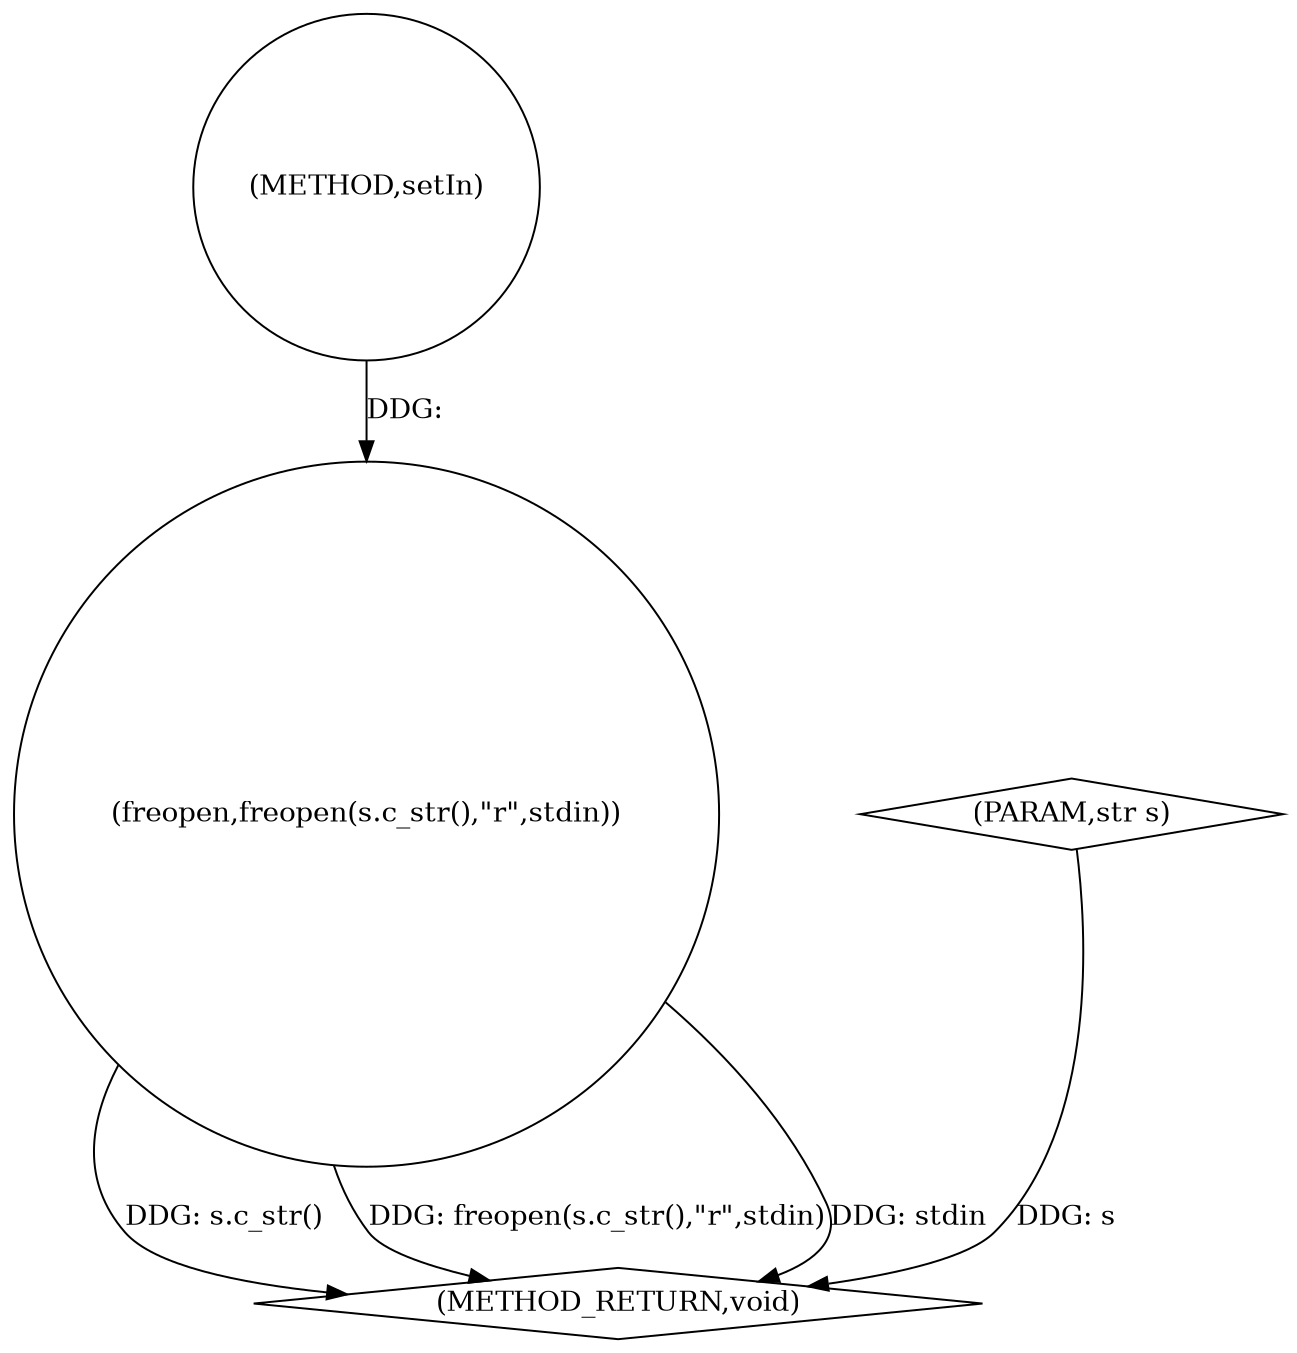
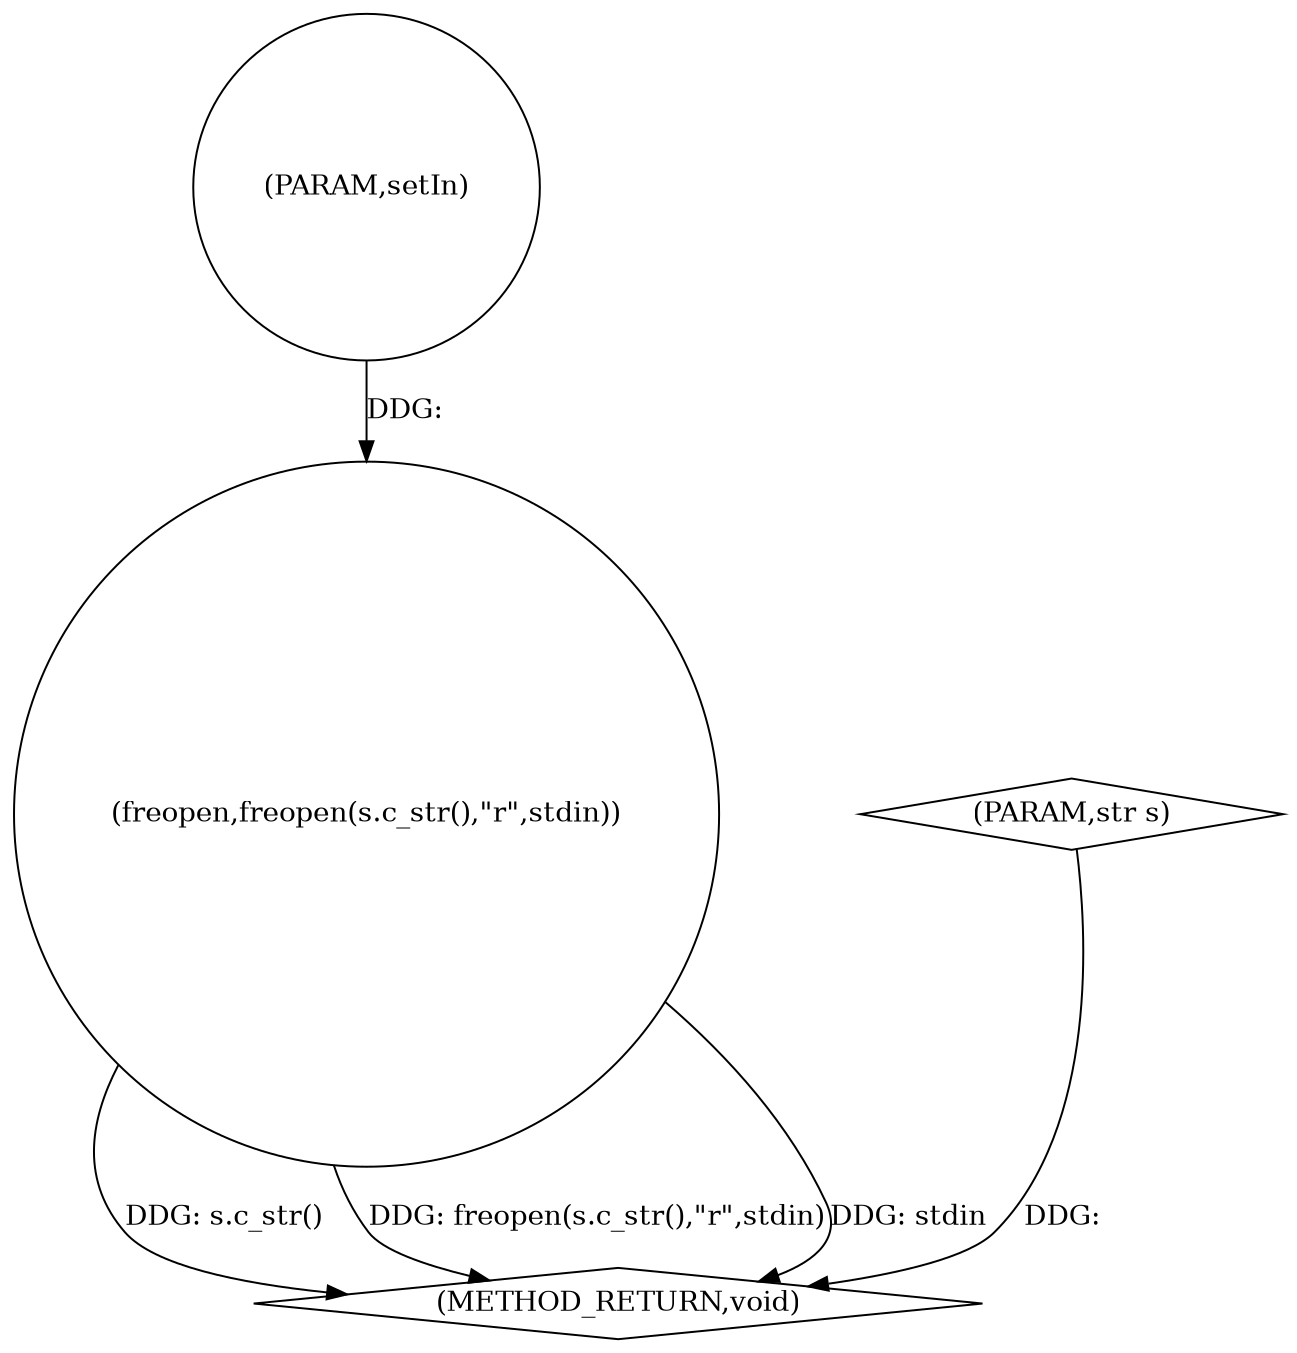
node "(METHOD,setIn)": label "(METHOD,setIn)" -> "(PARAM,setIn)"
edge "(PARAM,str s)" -> "(METHOD_RETURN,void)": label "DDG: s" -> "DDG: "
